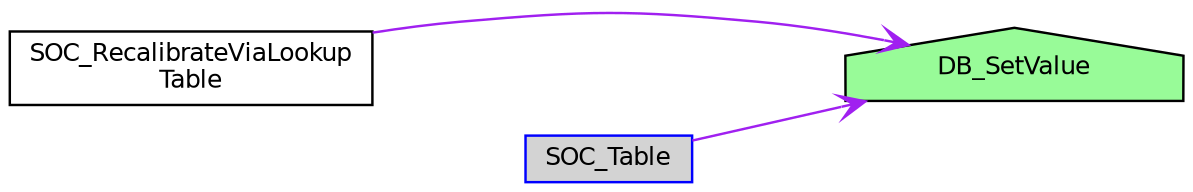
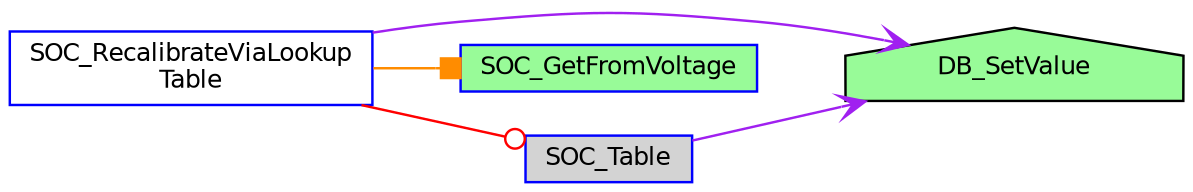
node "SOC_RecalibrateViaLookup Table": color black -> blue
node "SOC_GetFromVoltage": added
edge "SOC_RecalibrateViaLookup Table" -> "SOC_Table": added
